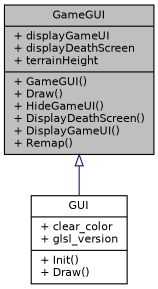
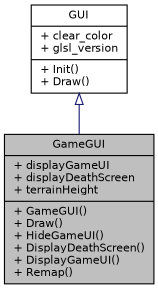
edge "GUI" -> "GameGUI": reversed
